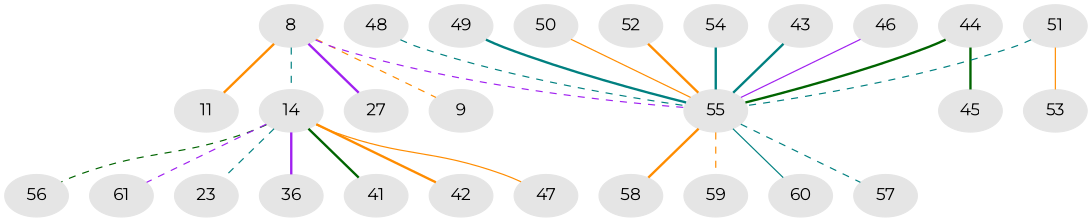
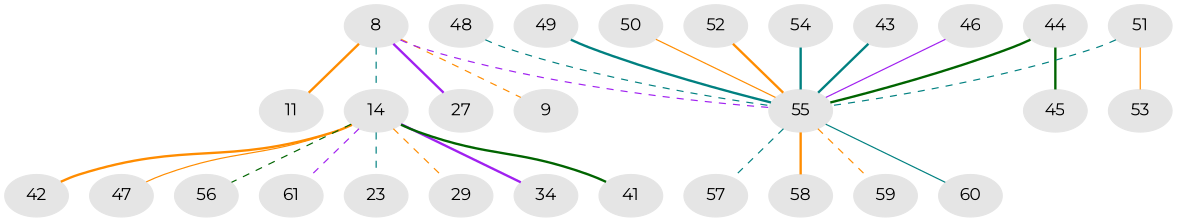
node "36": label "36" -> "34"
node "29": added
